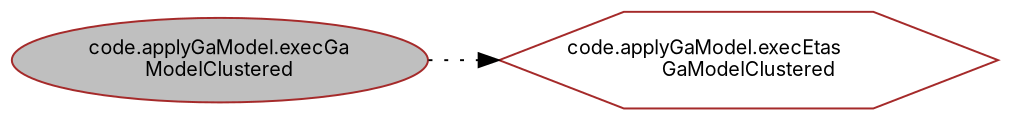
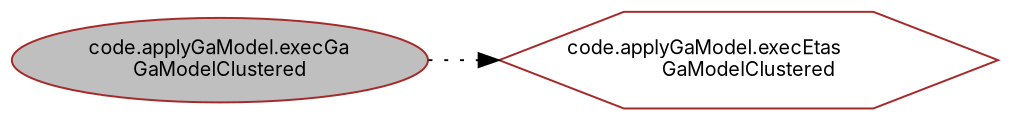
node "code.applyGaModel.execGa ModelClustered": label "code.applyGaModel.execGa ModelClustered" -> "code.applyGaModel.execGa GaModelClustered"
